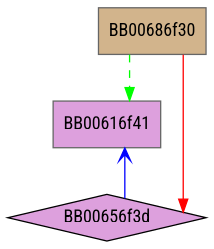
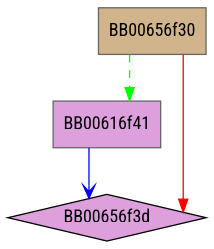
node "BB00686f30": label "BB00686f30" -> "BB00656f30"
edge "BB00656f3d" -> "BB00616f41": reversed
